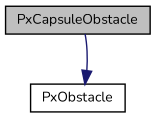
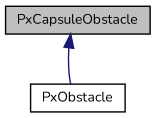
edge "PxCapsuleObstacle" -> "PxObstacle": reversed
